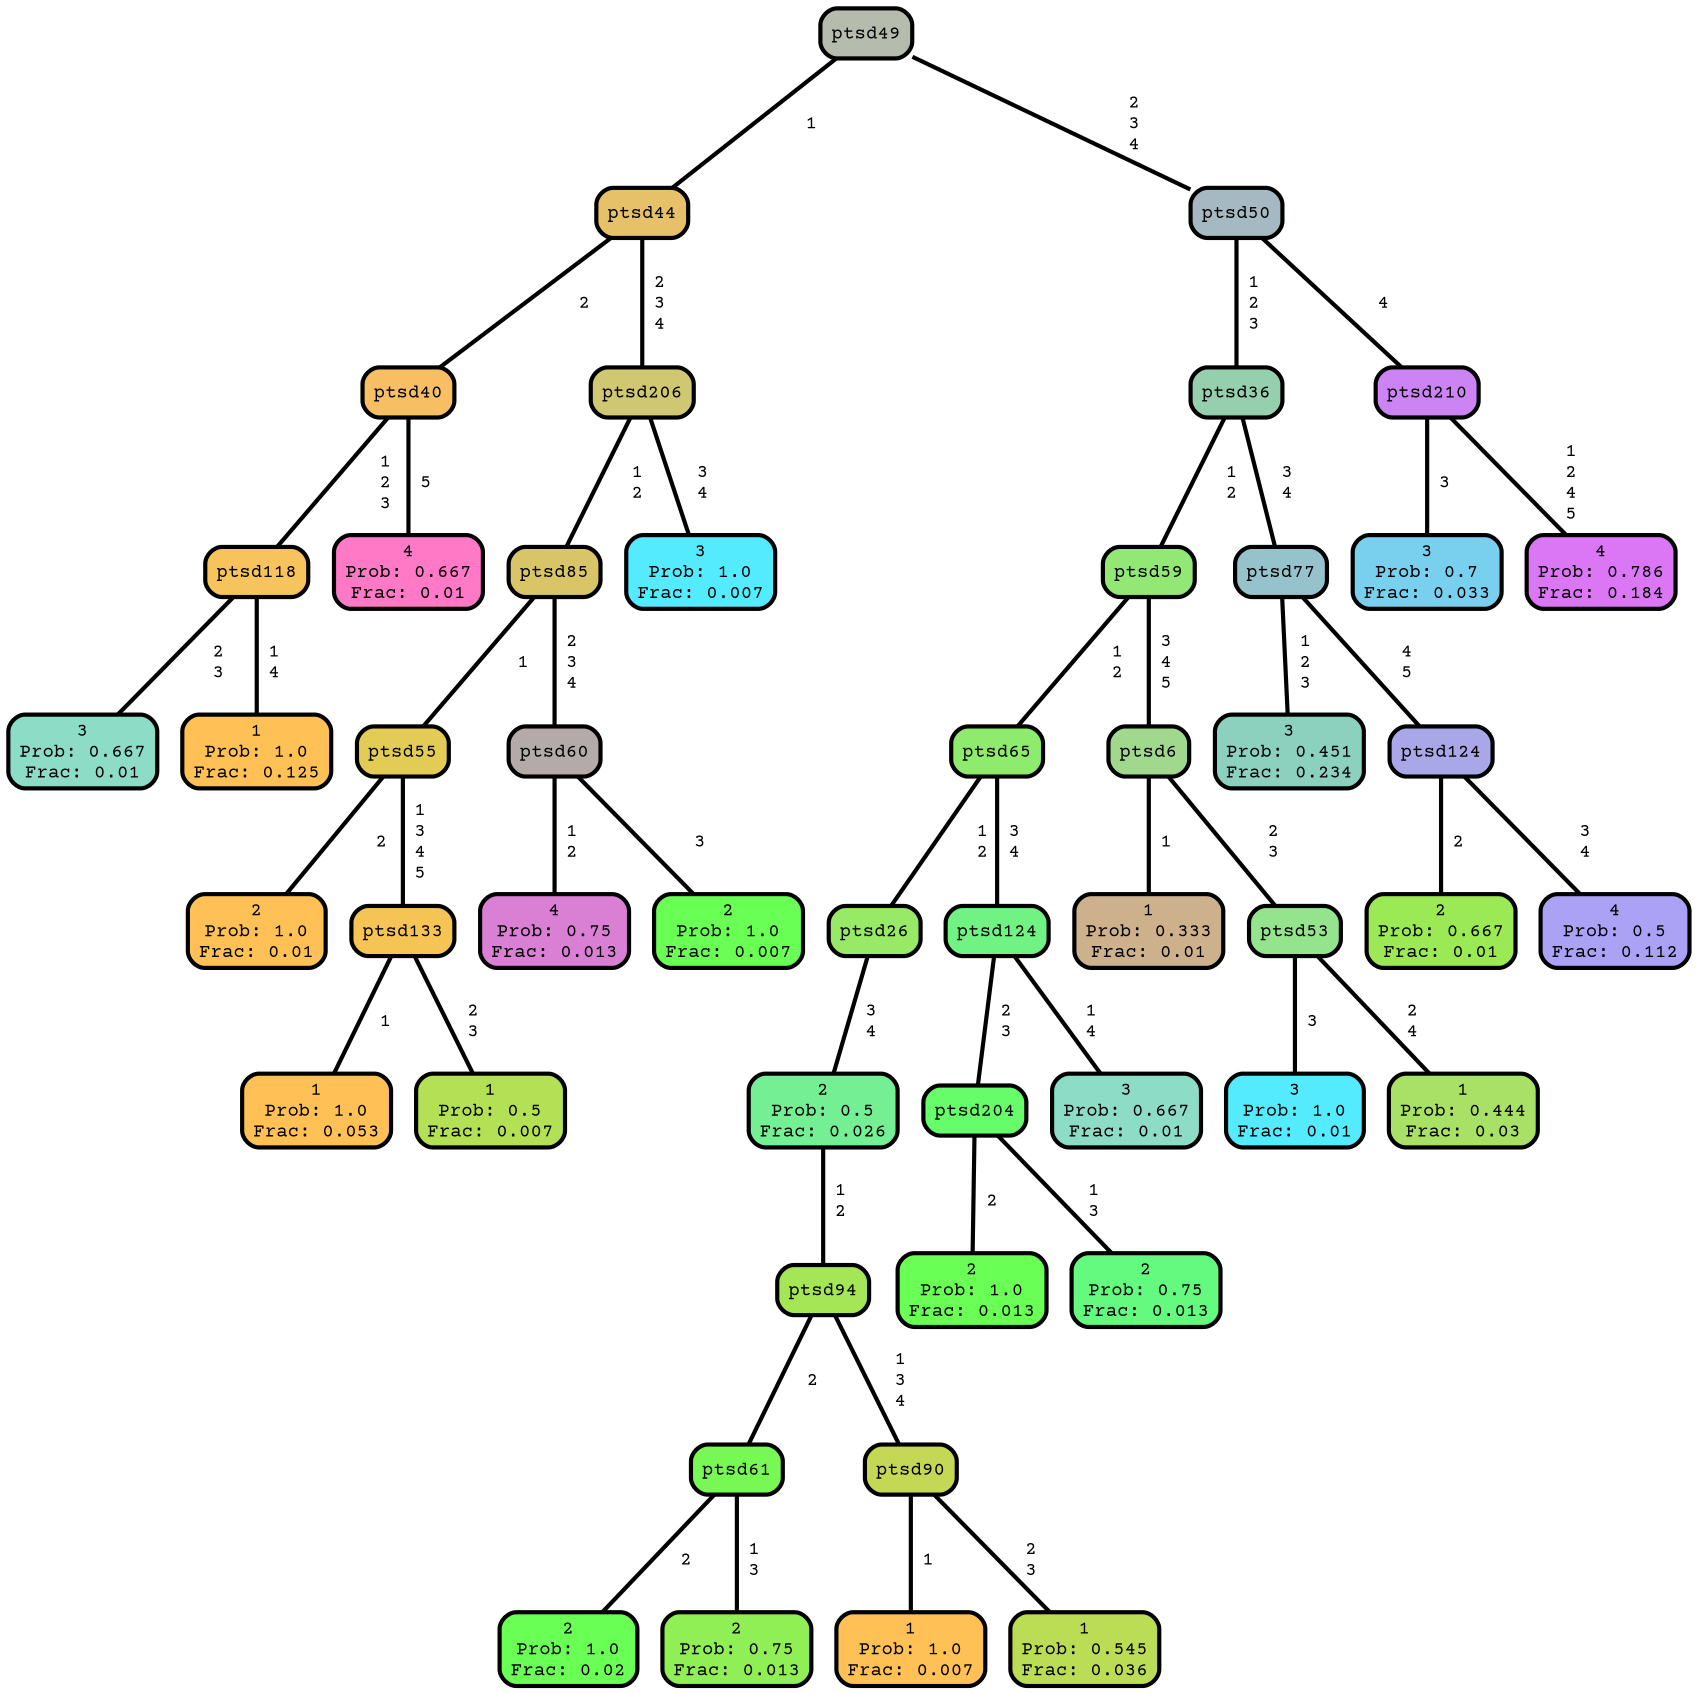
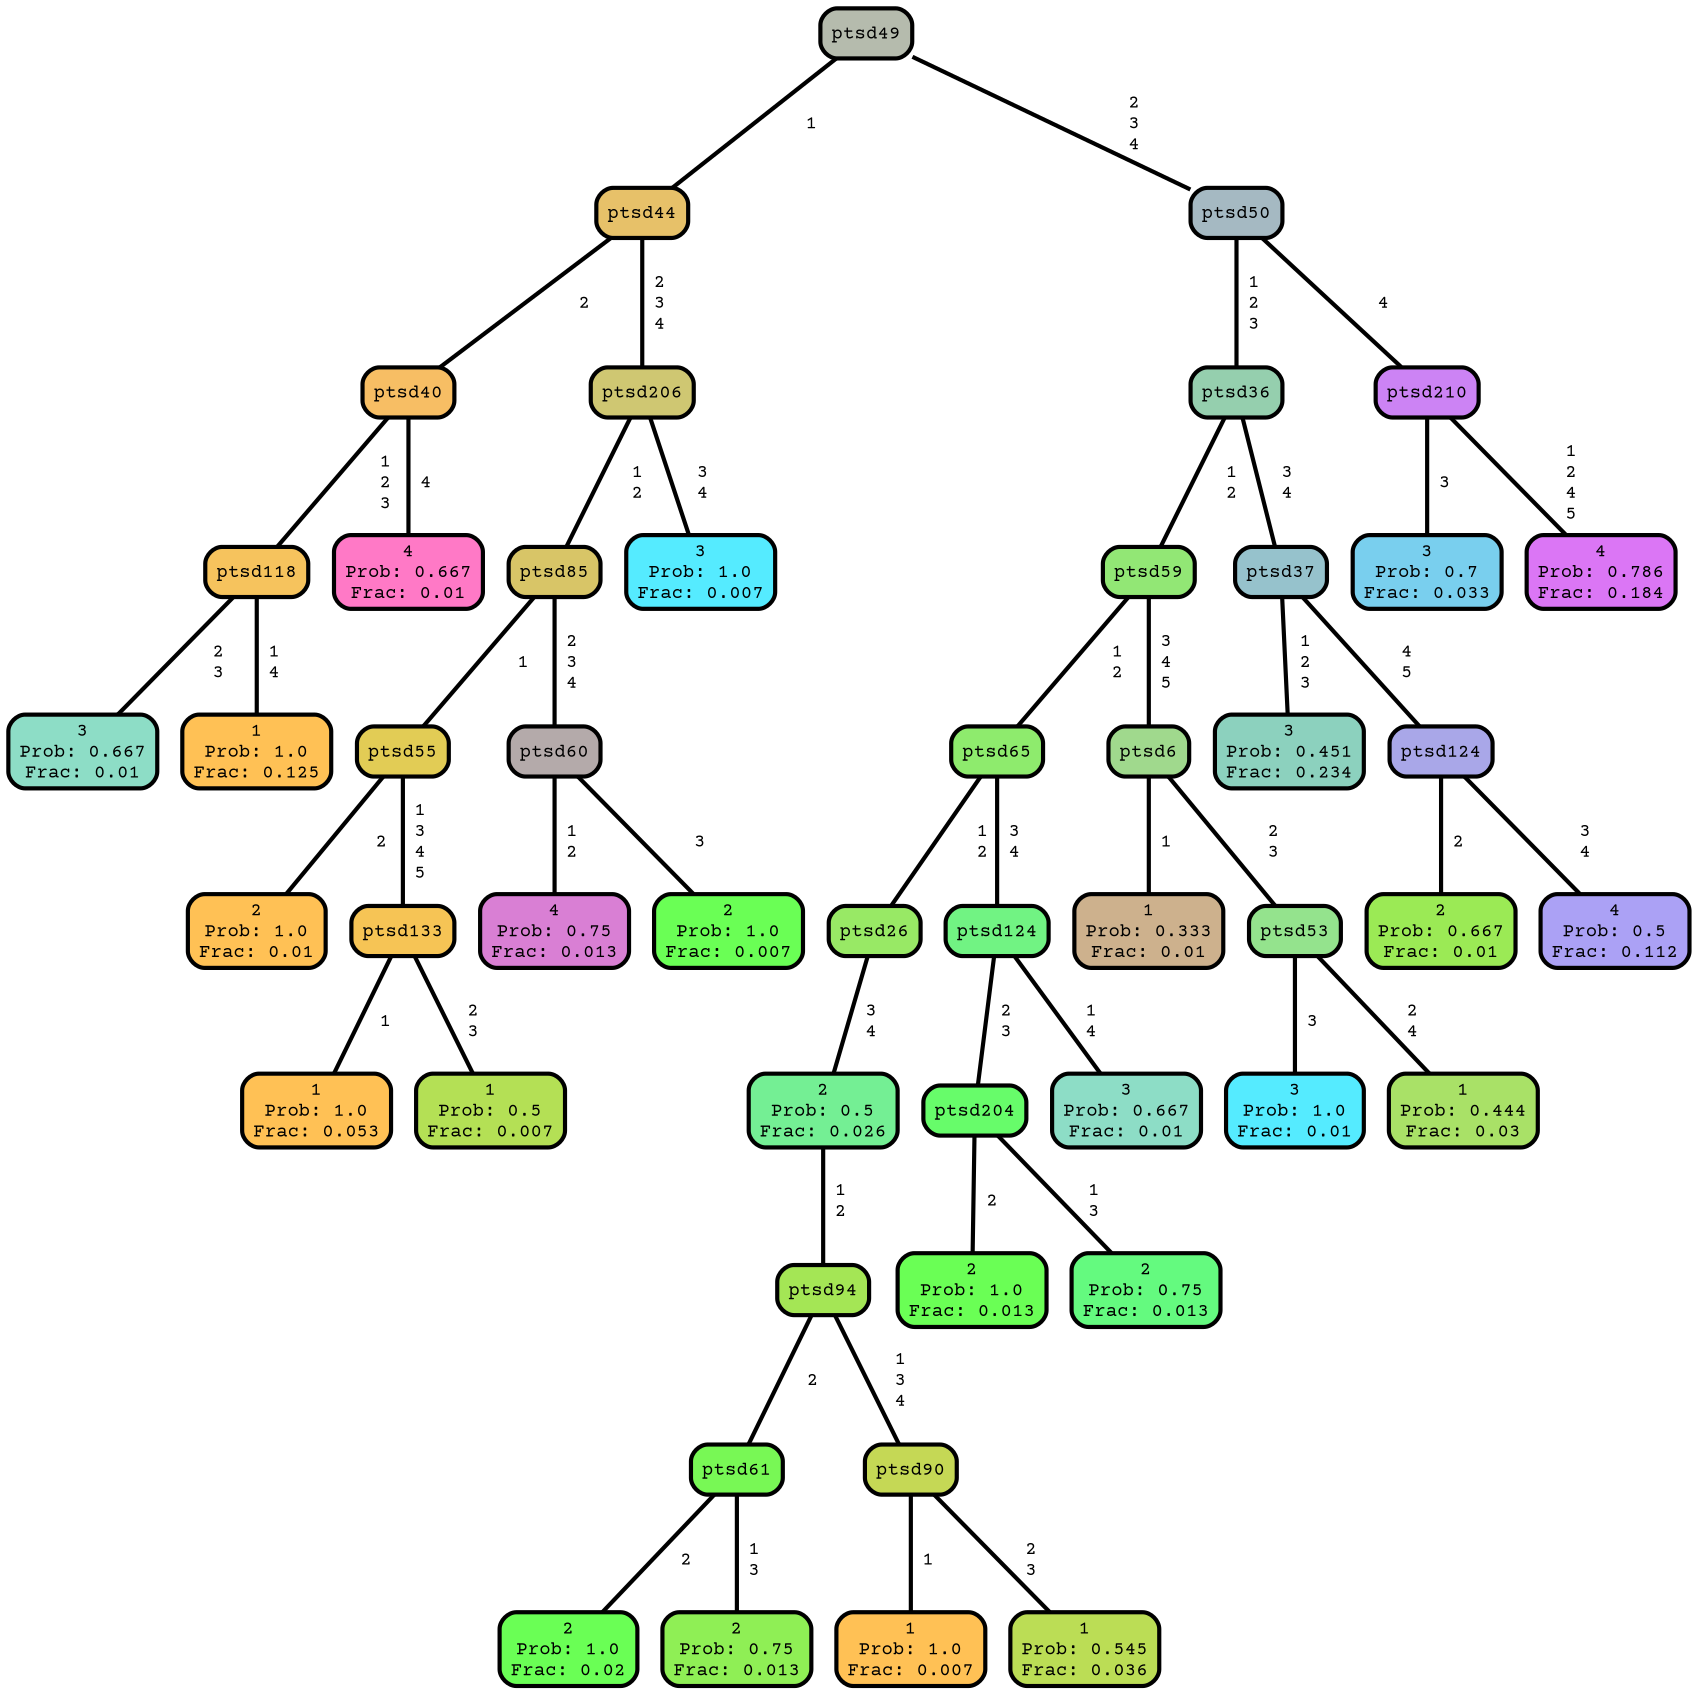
edge "ptsd40" -- "4 Prob: 0.667 Frac: 0.01": label " 5" -> " 4"
node "ptsd77": label "ptsd77" -> "ptsd37"
